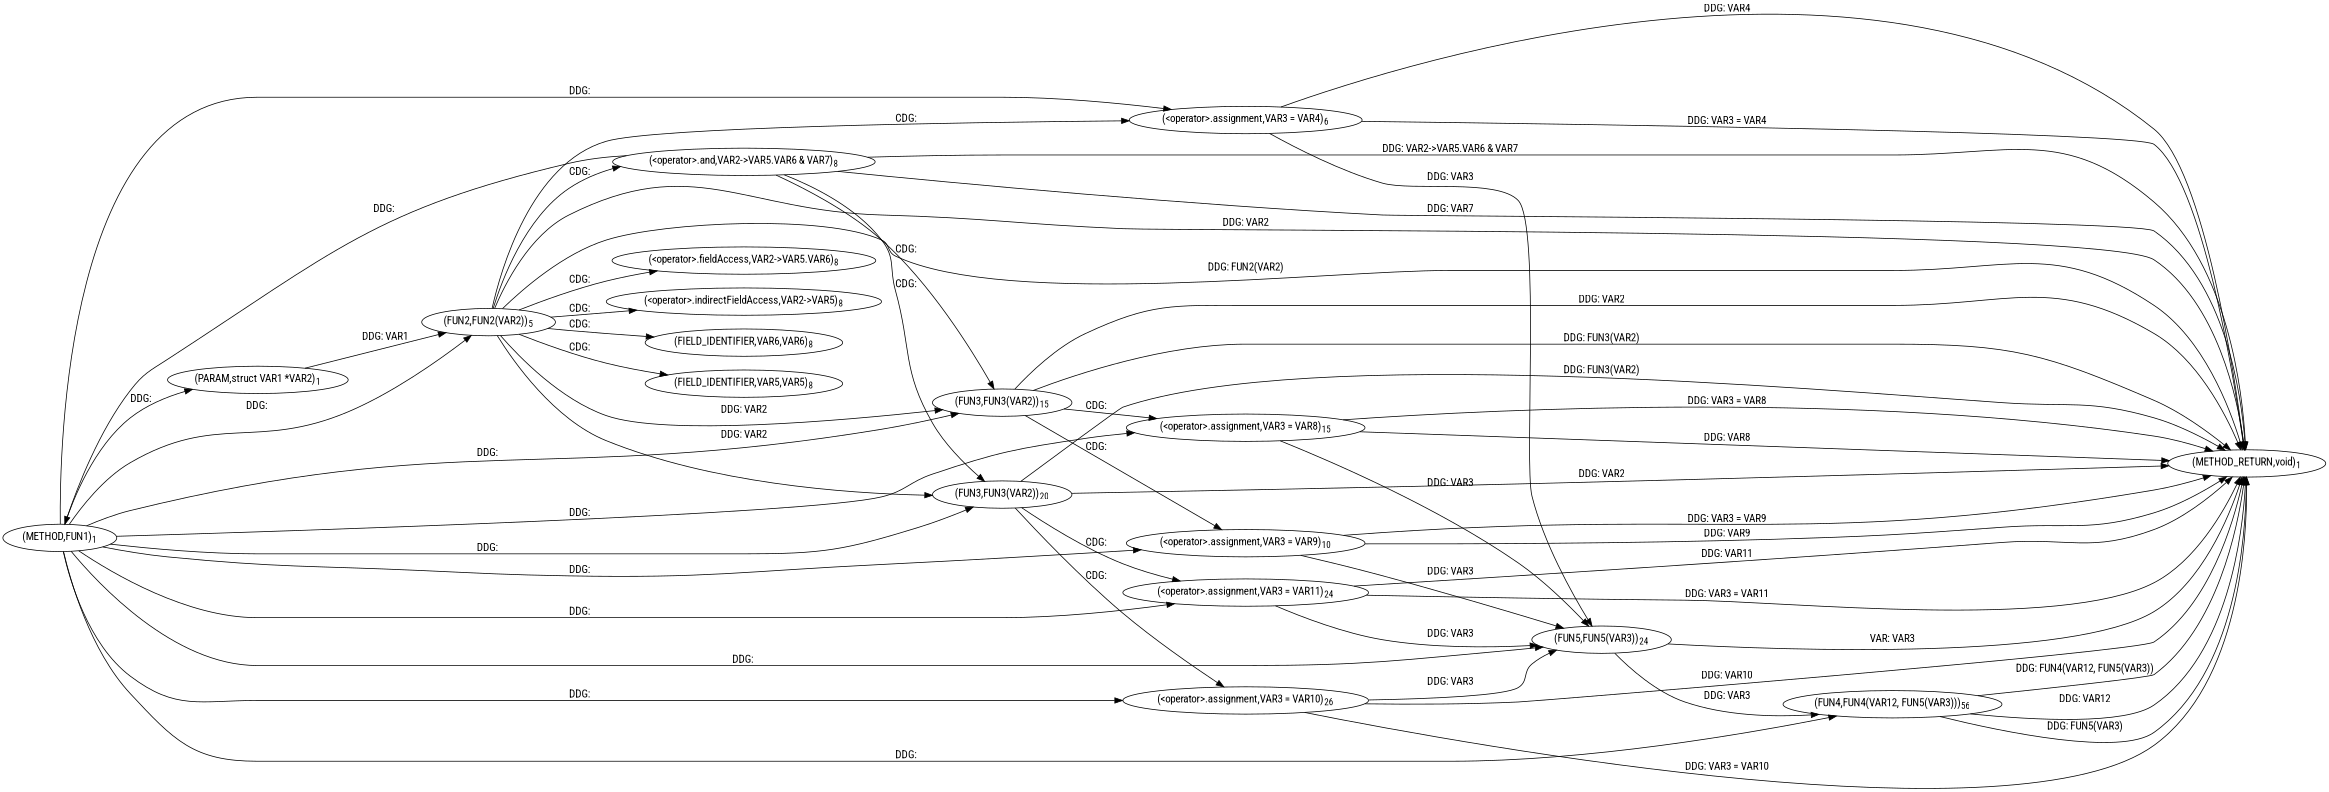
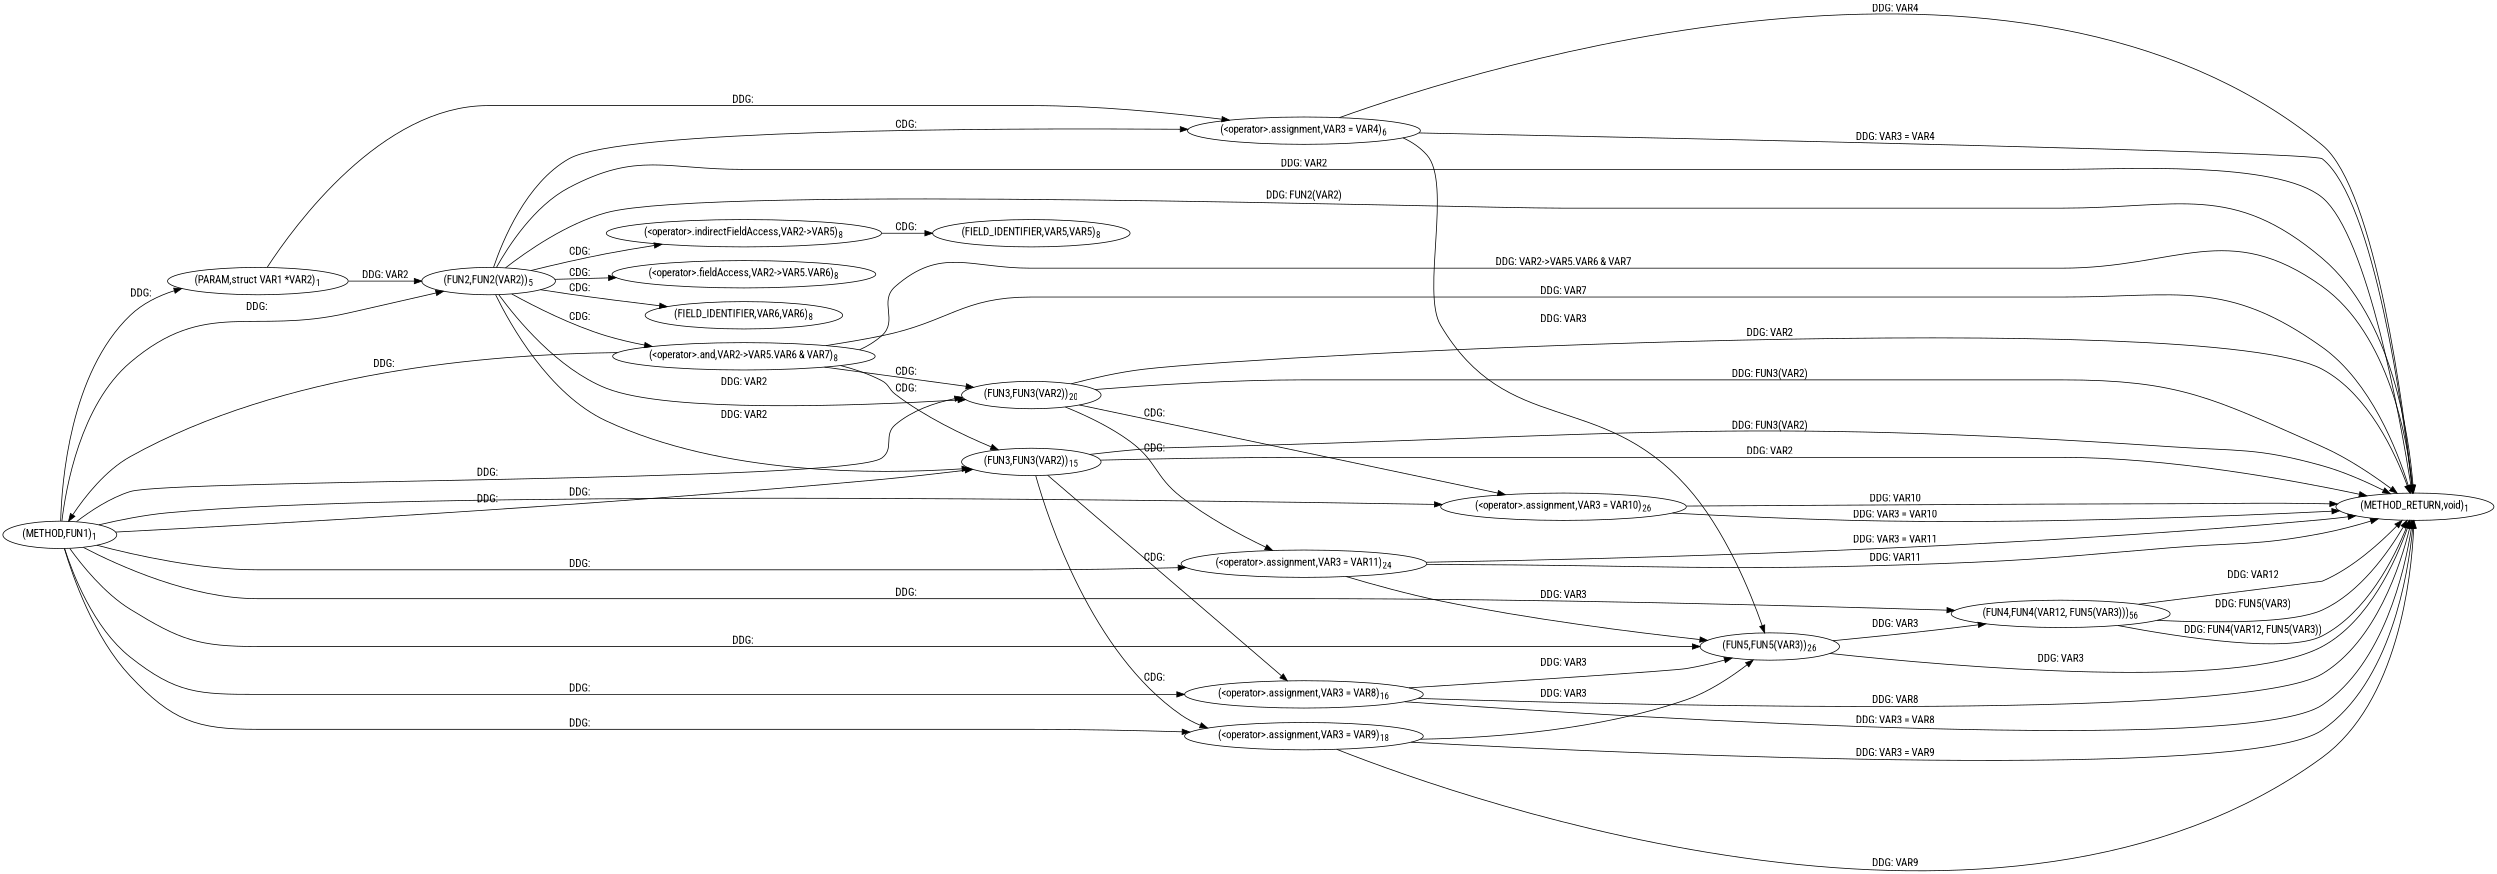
edge "(METHOD,FUN1)" -> "(<operator>.assignment,VAR3 = VAR4)": now "(PARAM,struct VAR1 *VAR2)" -> "(<operator>.assignment,VAR3 = VAR4)"
edge "(PARAM,struct VAR1 *VAR2)" -> "(FUN2,FUN2(VAR2))": label "DDG: VAR1" -> "DDG: VAR2"
edge "(FUN2,FUN2(VAR2))" -> "(FIELD_IDENTIFIER,VAR5,VAR5)": now "(<operator>.indirectFieldAccess,VAR2->VAR5)" -> "(FIELD_IDENTIFIER,VAR5,VAR5)"
node "(<operator>.assignment,VAR3 = VAR8)": text "15" -> "16"
node "(<operator>.assignment,VAR3 = VAR9)": text "10" -> "18"
node "(FUN5,FUN5(VAR3))": text "24" -> "26"
edge "(FUN5,FUN5(VAR3))" -> "(METHOD_RETURN,void)": label "VAR: VAR3" -> "DDG: VAR3"
edge "(<operator>.assignment,VAR3 = VAR10)" -> "(FUN5,FUN5(VAR3))": removed, label "DDG: VAR3"
